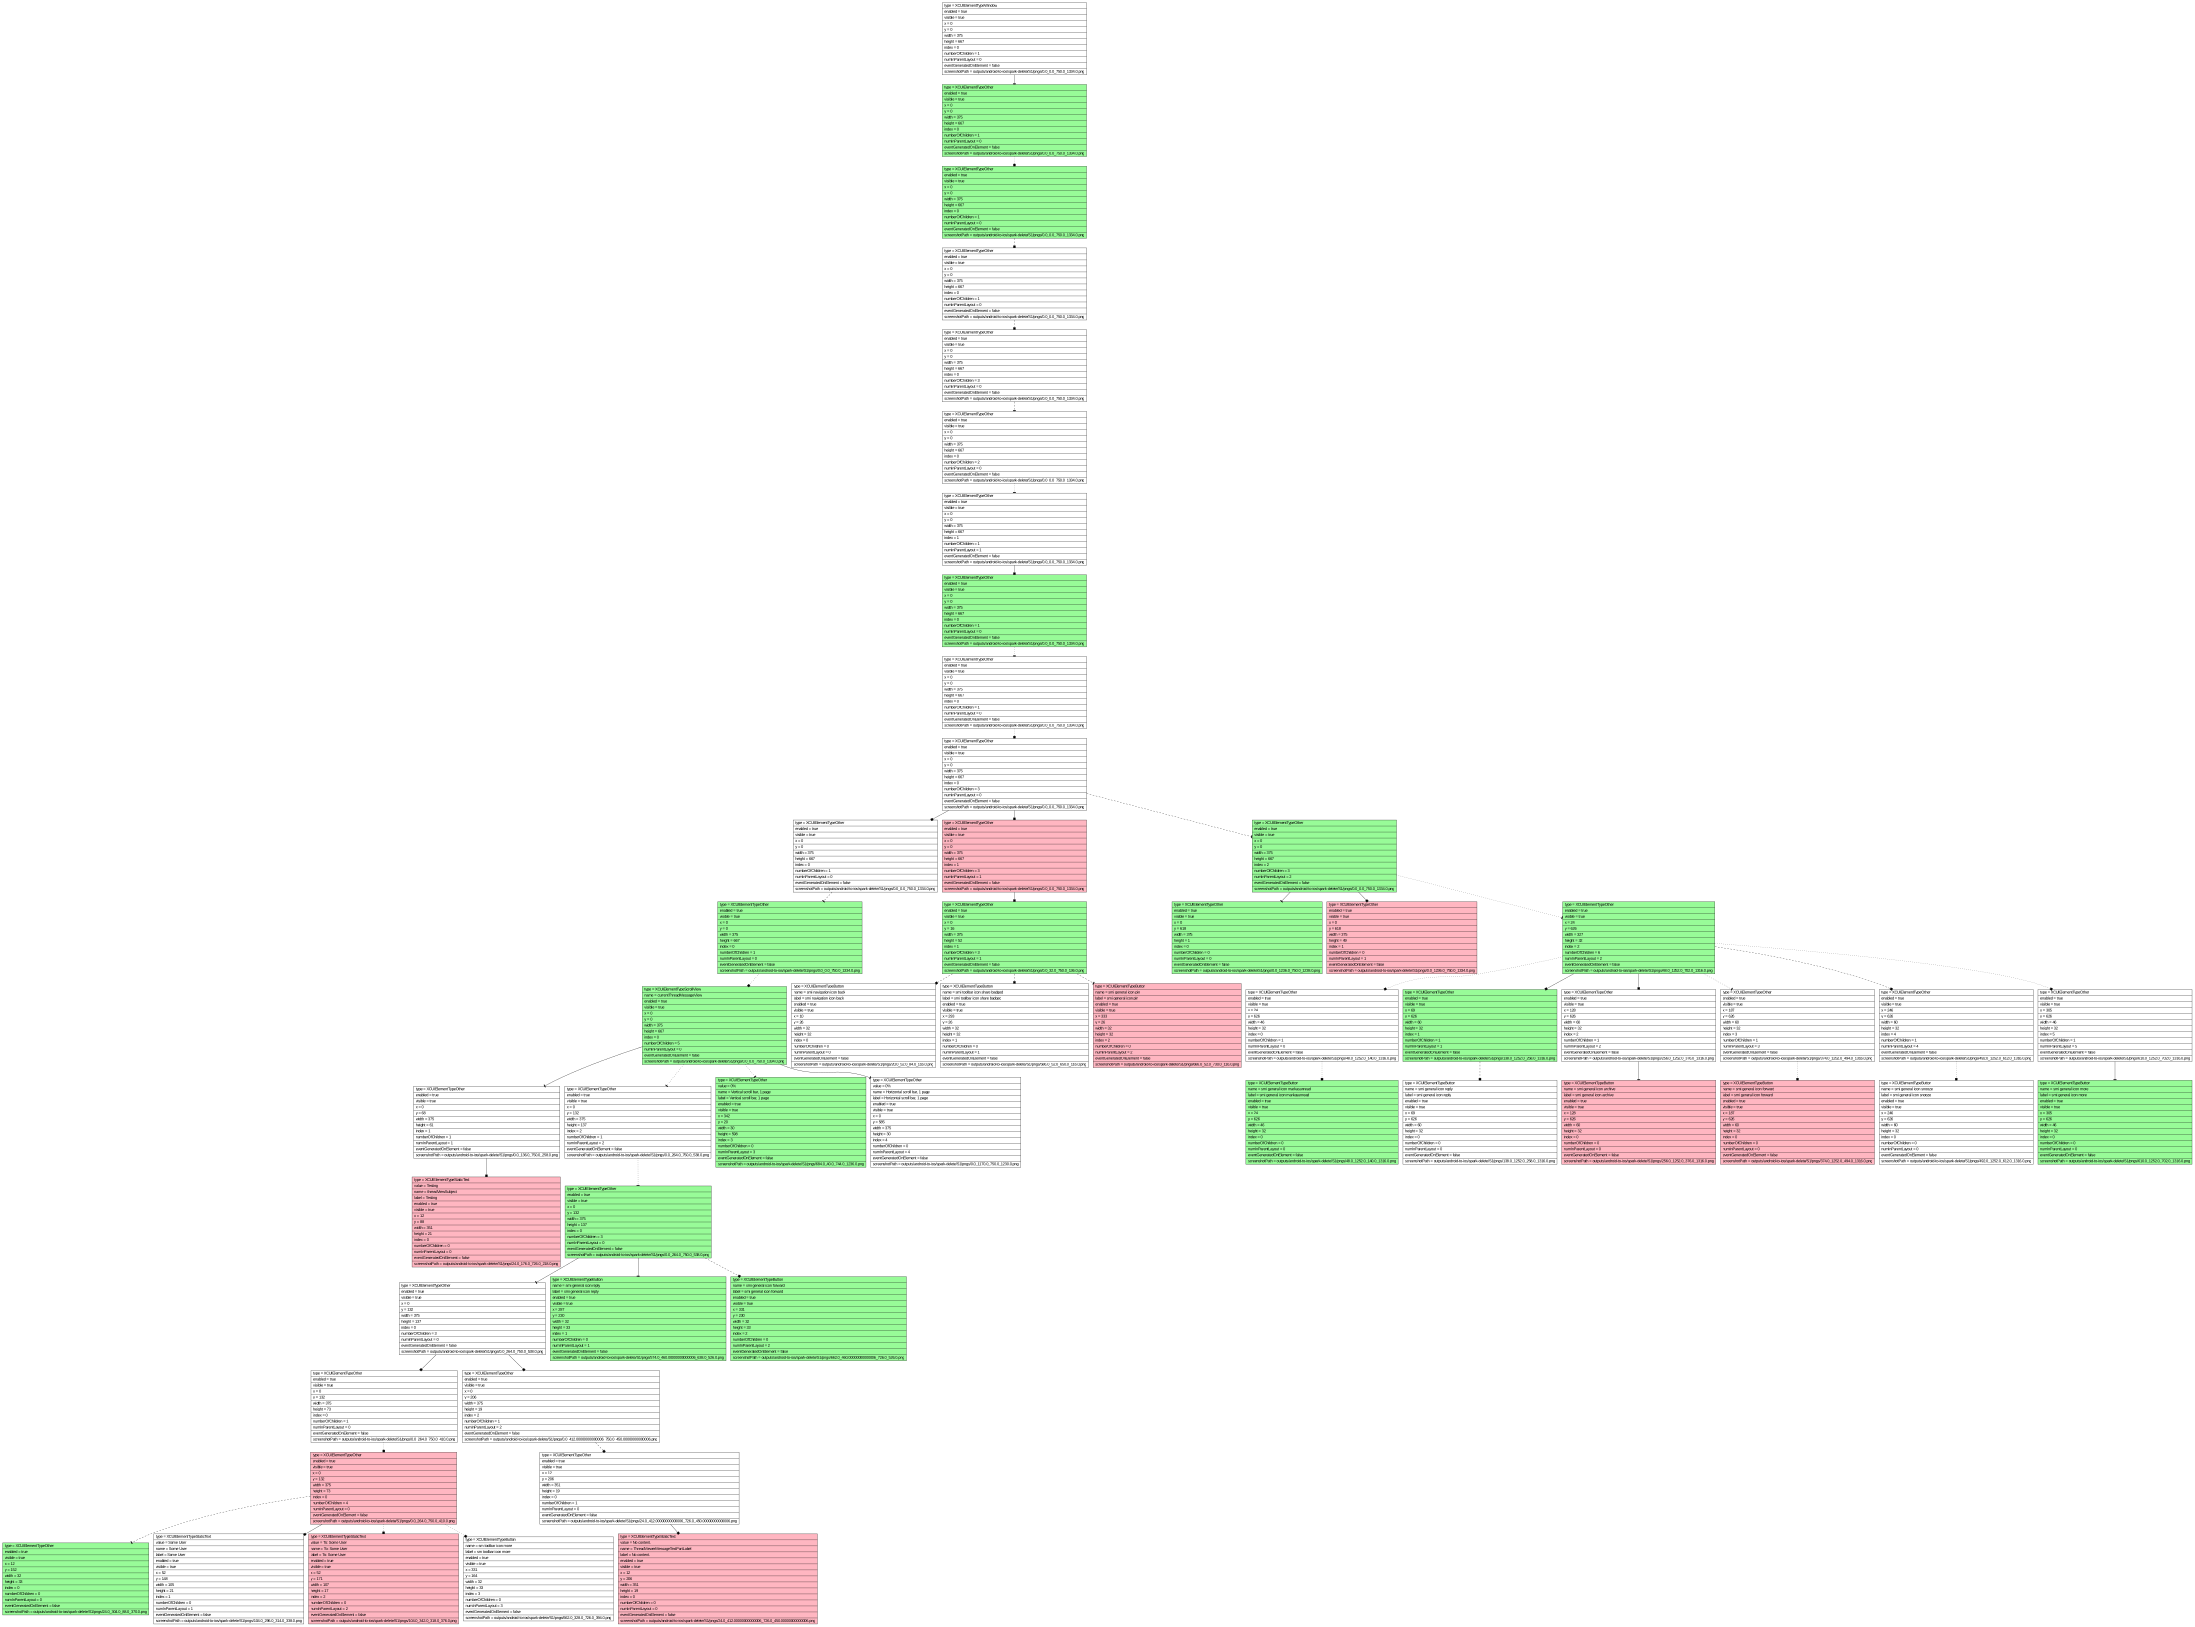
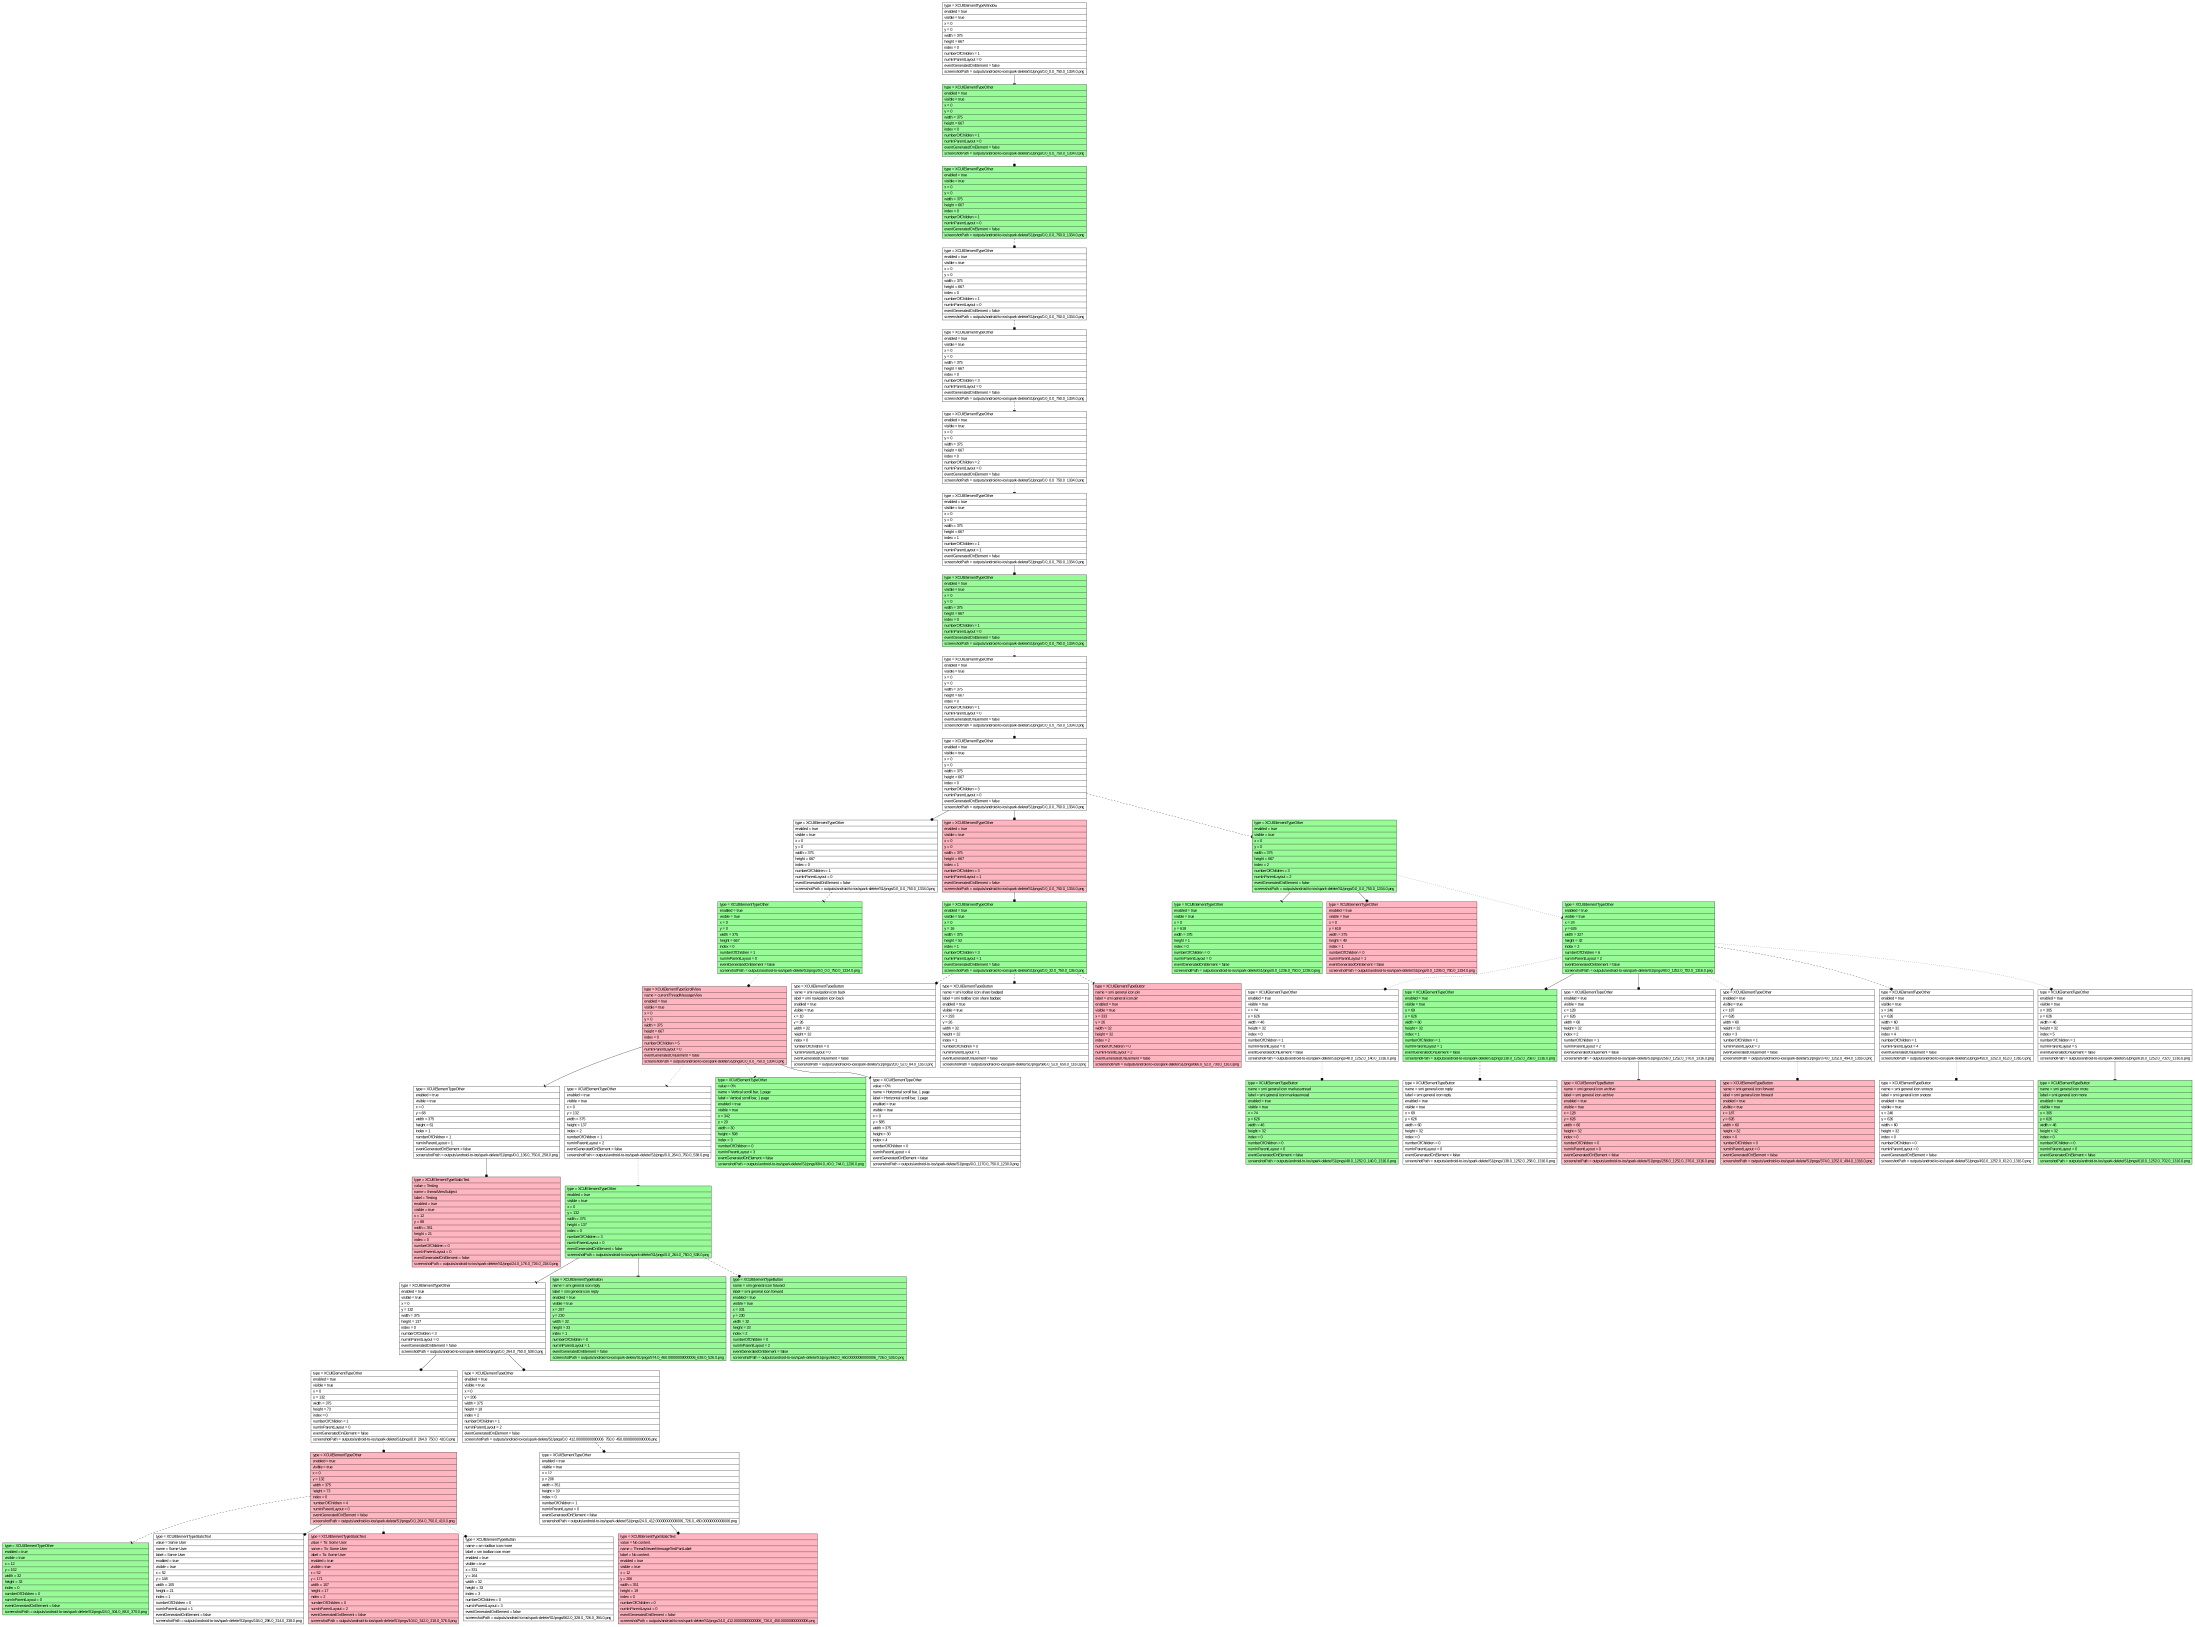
node "type = XCUIElementTypeScrollView": fillcolor palegreen -> lightpink
